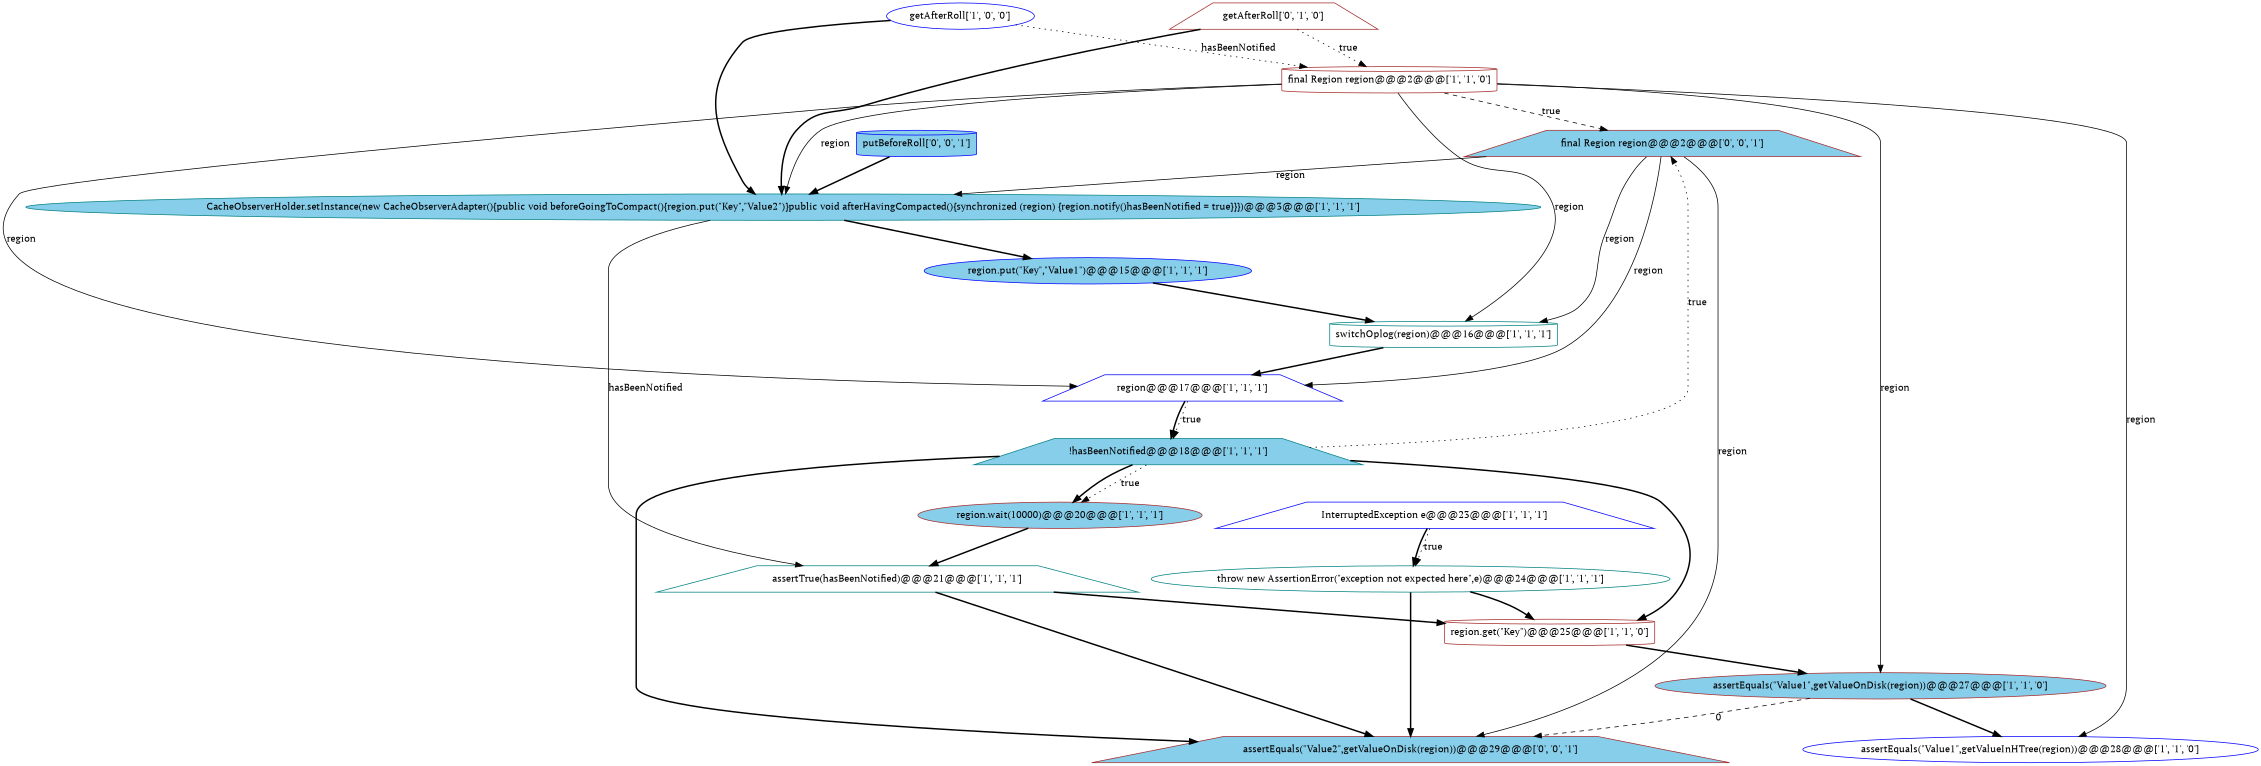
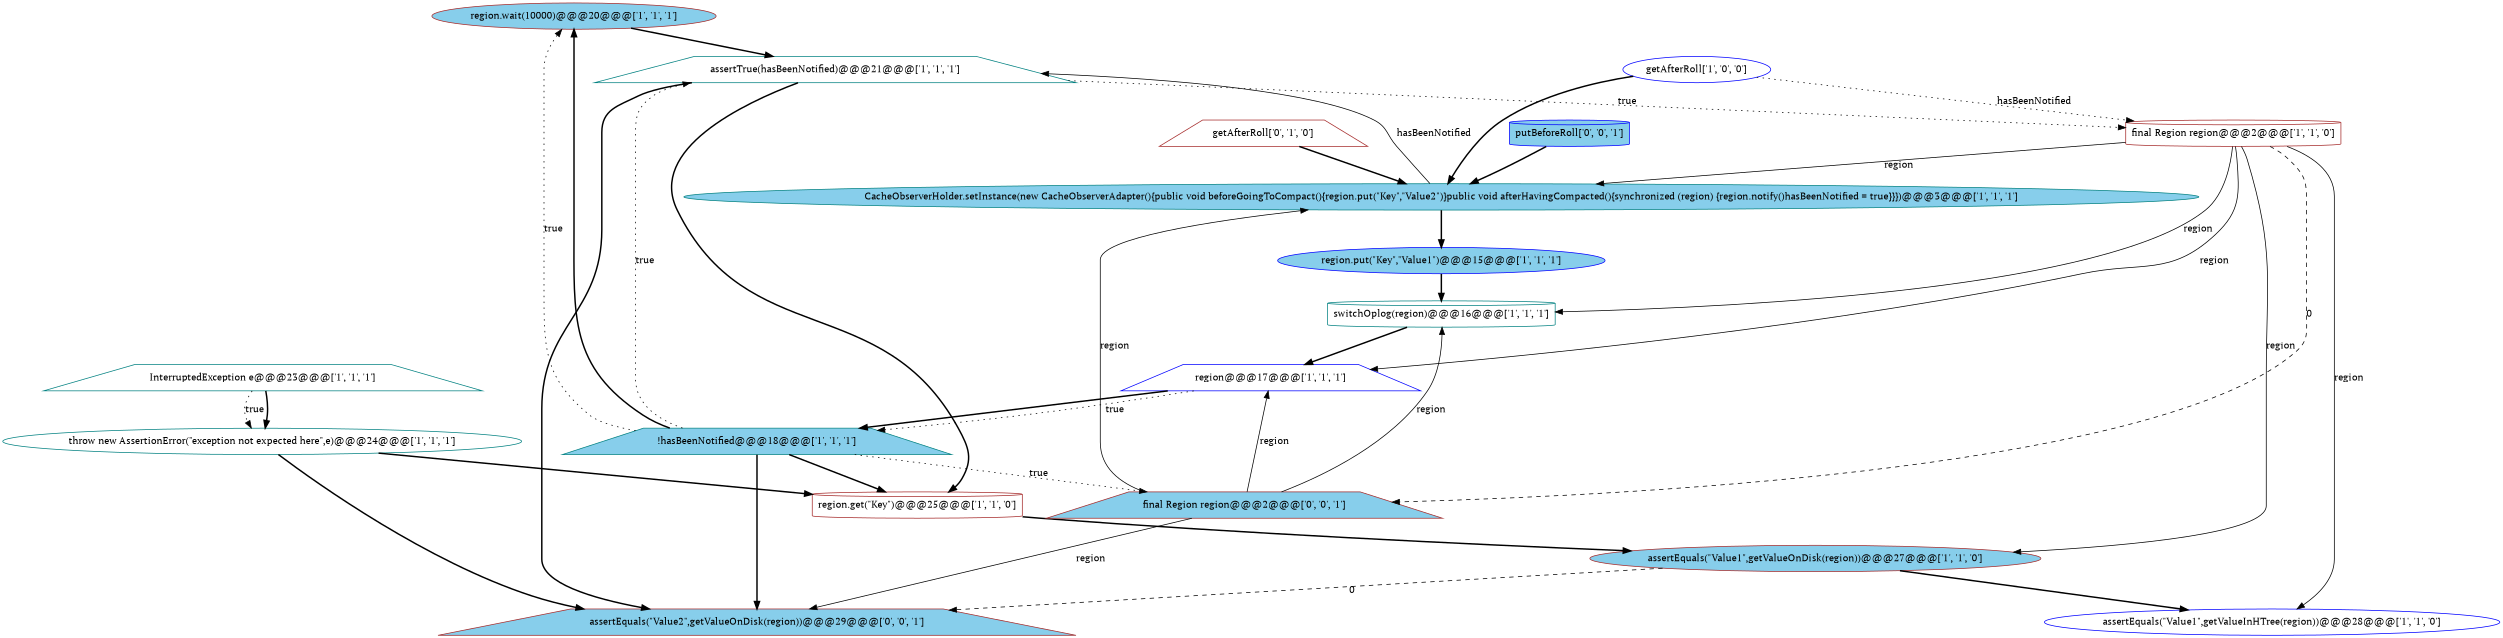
edge "getAfterRoll['0', '1', '0']" -> "final Region region@@@2@@@['1', '1', '0']": now "assertTrue(hasBeenNotified)@@@21@@@['1', '1', '1']" -> "final Region region@@@2@@@['1', '1', '0']"
edge "final Region region@@@2@@@['1', '1', '0']" -> "final Region region@@@2@@@['0', '0', '1']": label "true" -> "0"
edge "!hasBeenNotified@@@18@@@['1', '1', '1']" -> "assertTrue(hasBeenNotified)@@@21@@@['1', '1', '1']": added, label "true"
node "InterruptedException e@@@23@@@['1', '1', '1']": color blue -> teal
